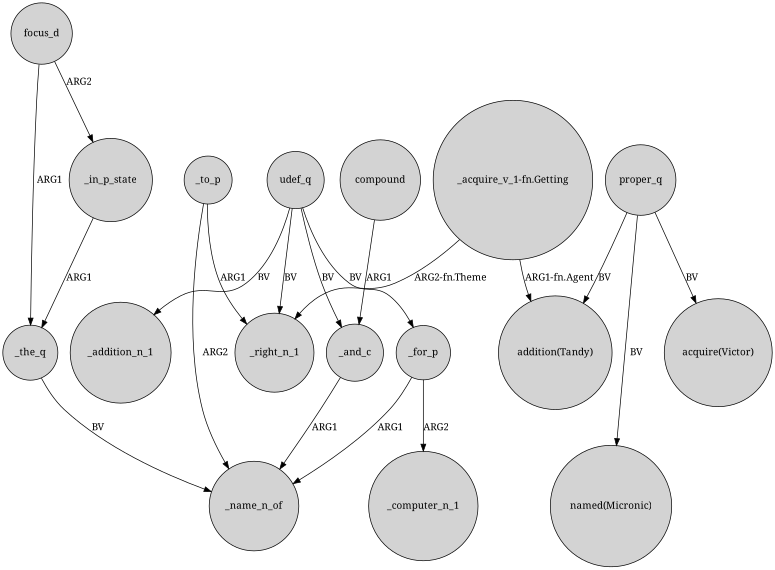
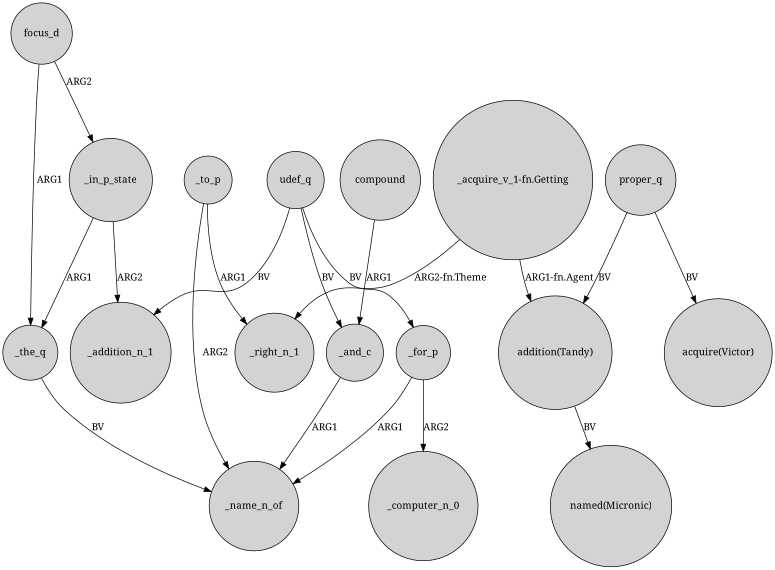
edge "udef_q" -> "_right_n_1": removed, label "BV"
edge "_in_p_state" -> "_addition_n_1": added, label "ARG2"
edge "proper_q" -> "named(Micronic)": now "addition(Tandy)" -> "named(Micronic)"
node "_computer_n_1": label "_computer_n_1" -> "_computer_n_0"
